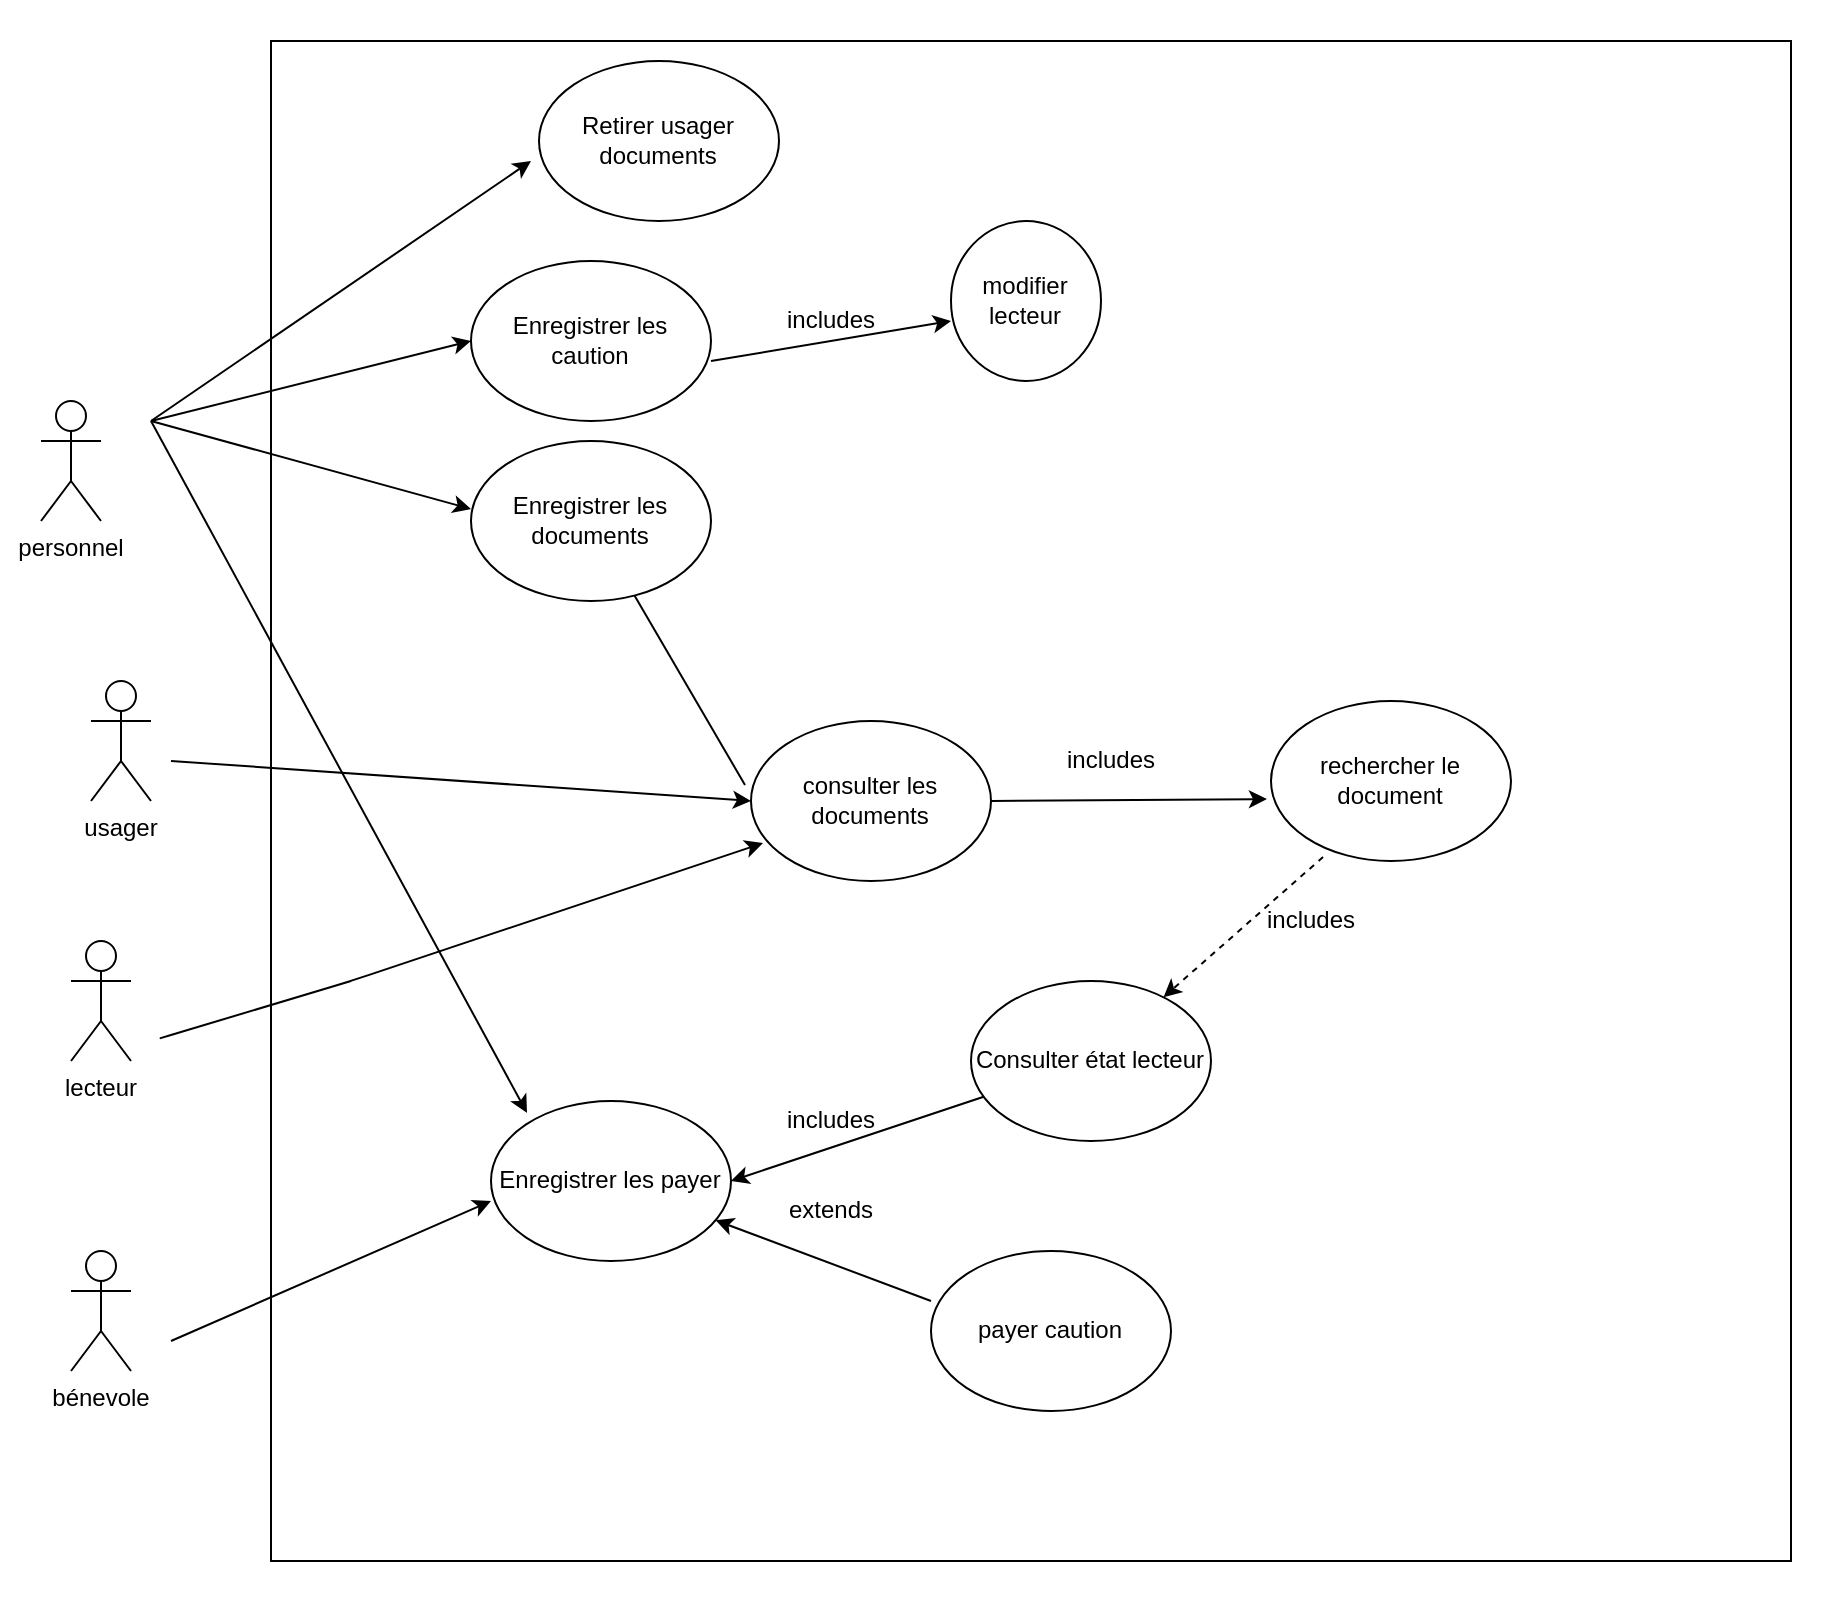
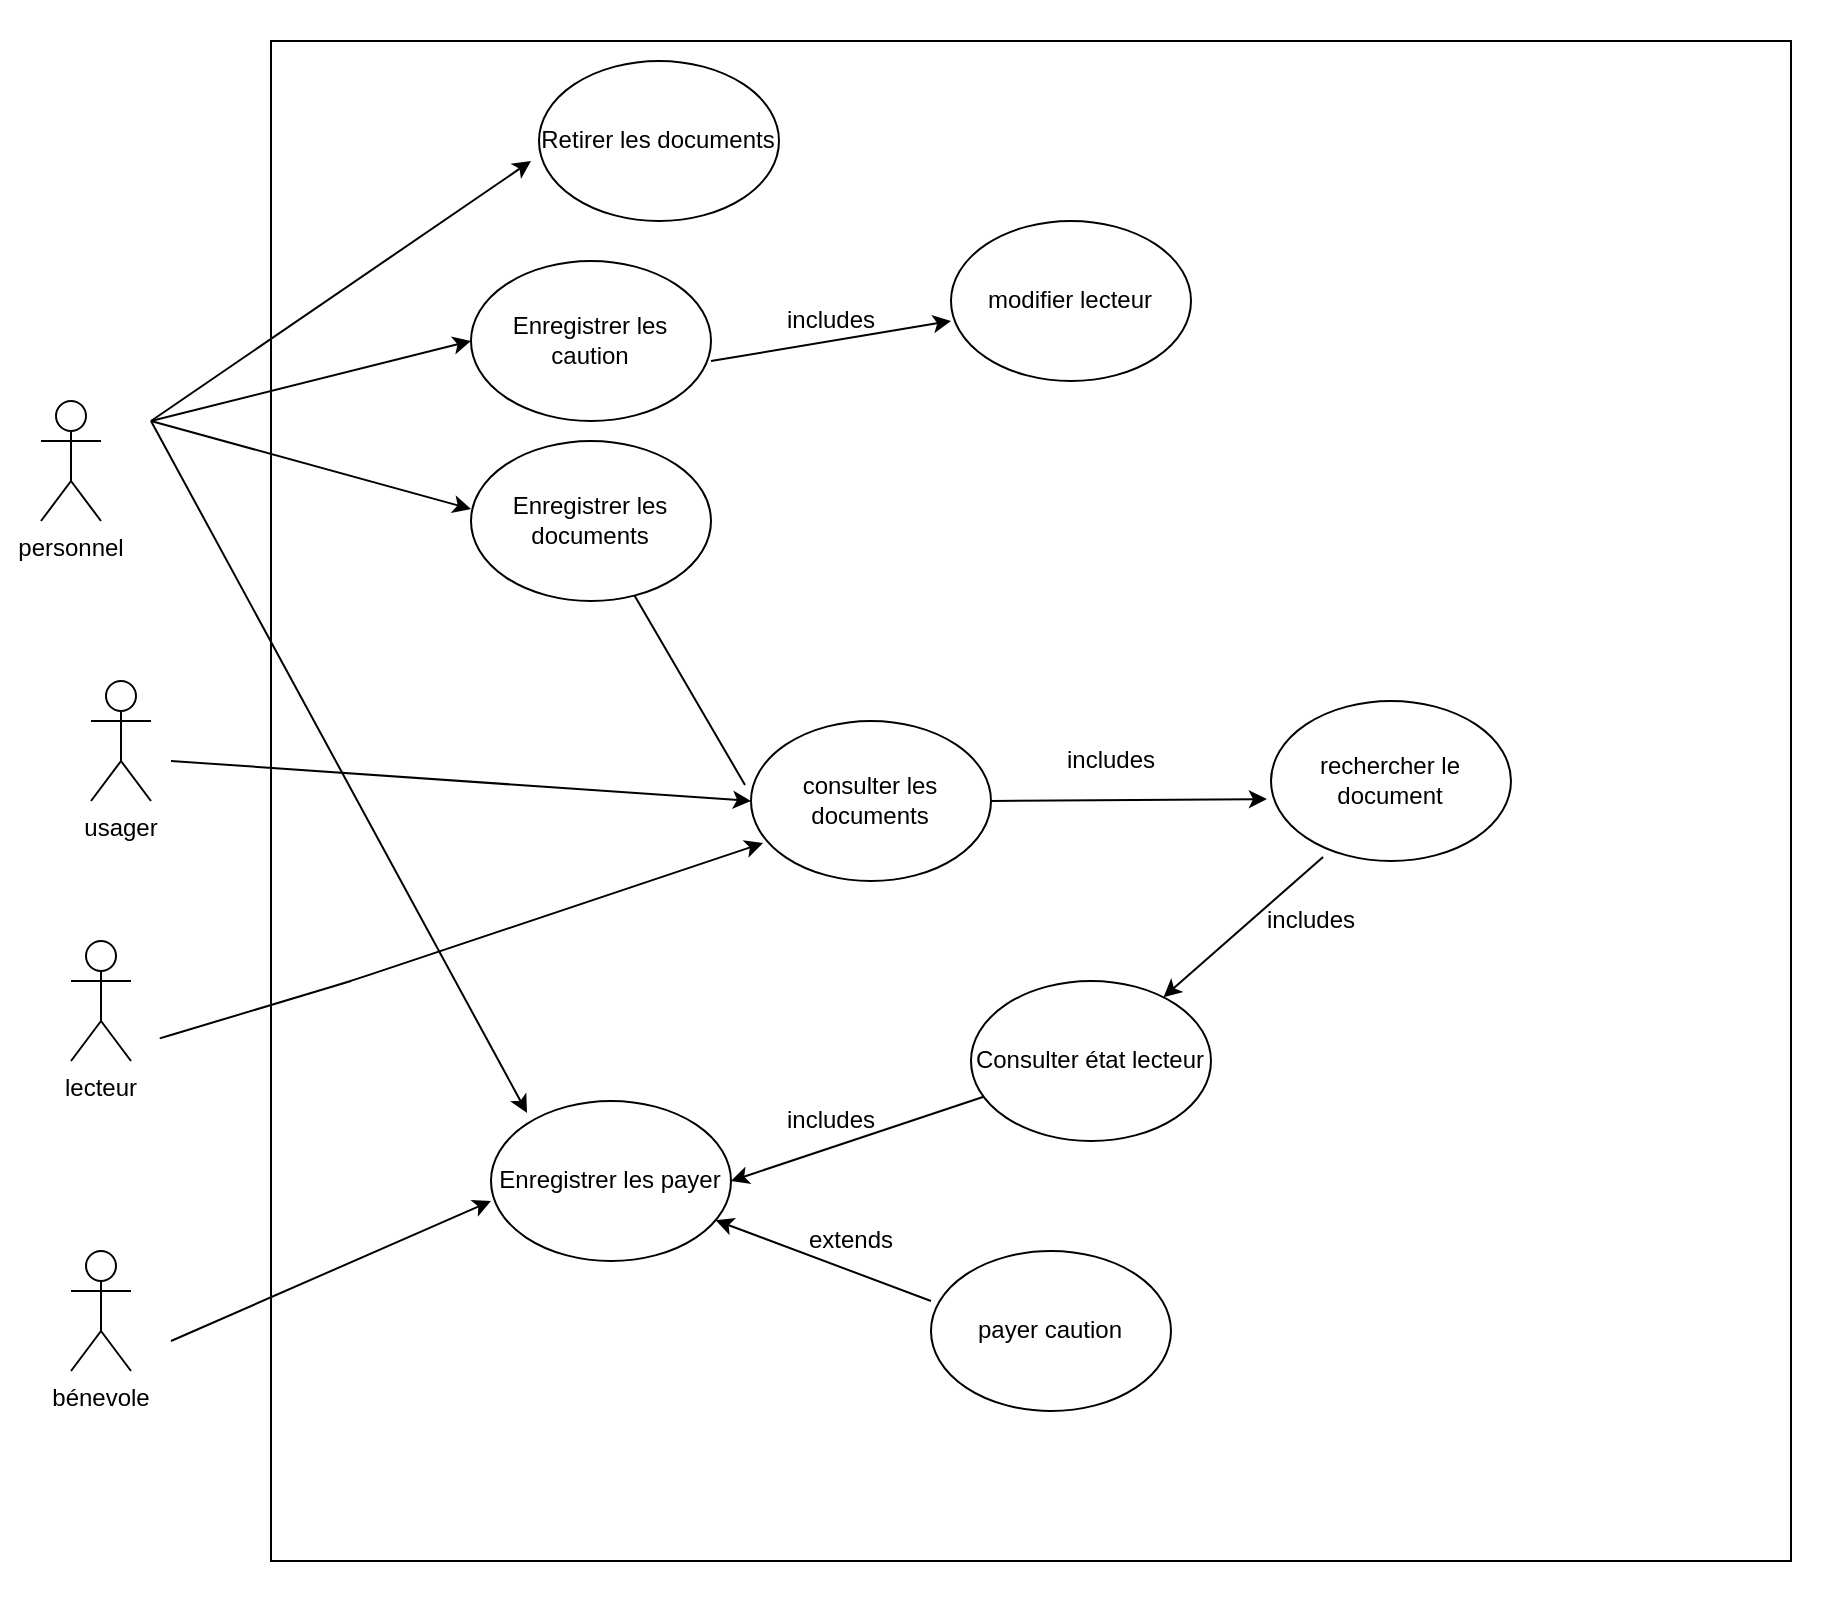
node "Retirer usager documents": label "Retirer usager documents" -> "Retirer les documents"
node "modifier lecteur": size 150x160 -> 240x160
edge "rechercher le document" -> "Consulter état lecteur": style dashed -> solid
node "extends": moved (831, 1211) -> (851, 1241)
